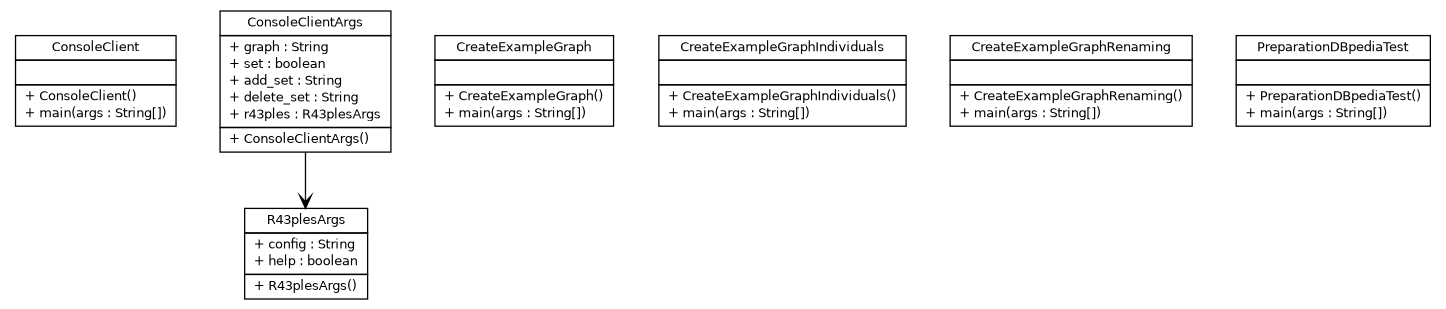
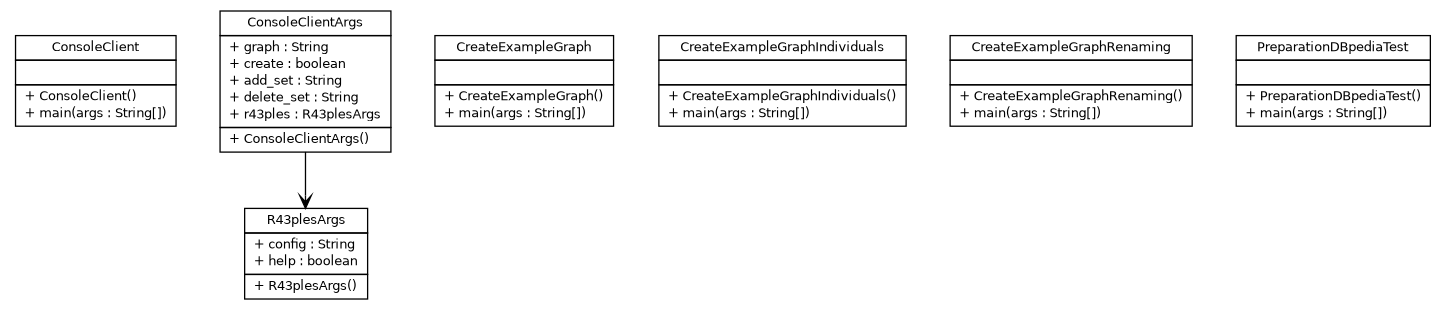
node "ConsoleClientArgs": text "+ set : boolean" -> "+ create : boolean"
